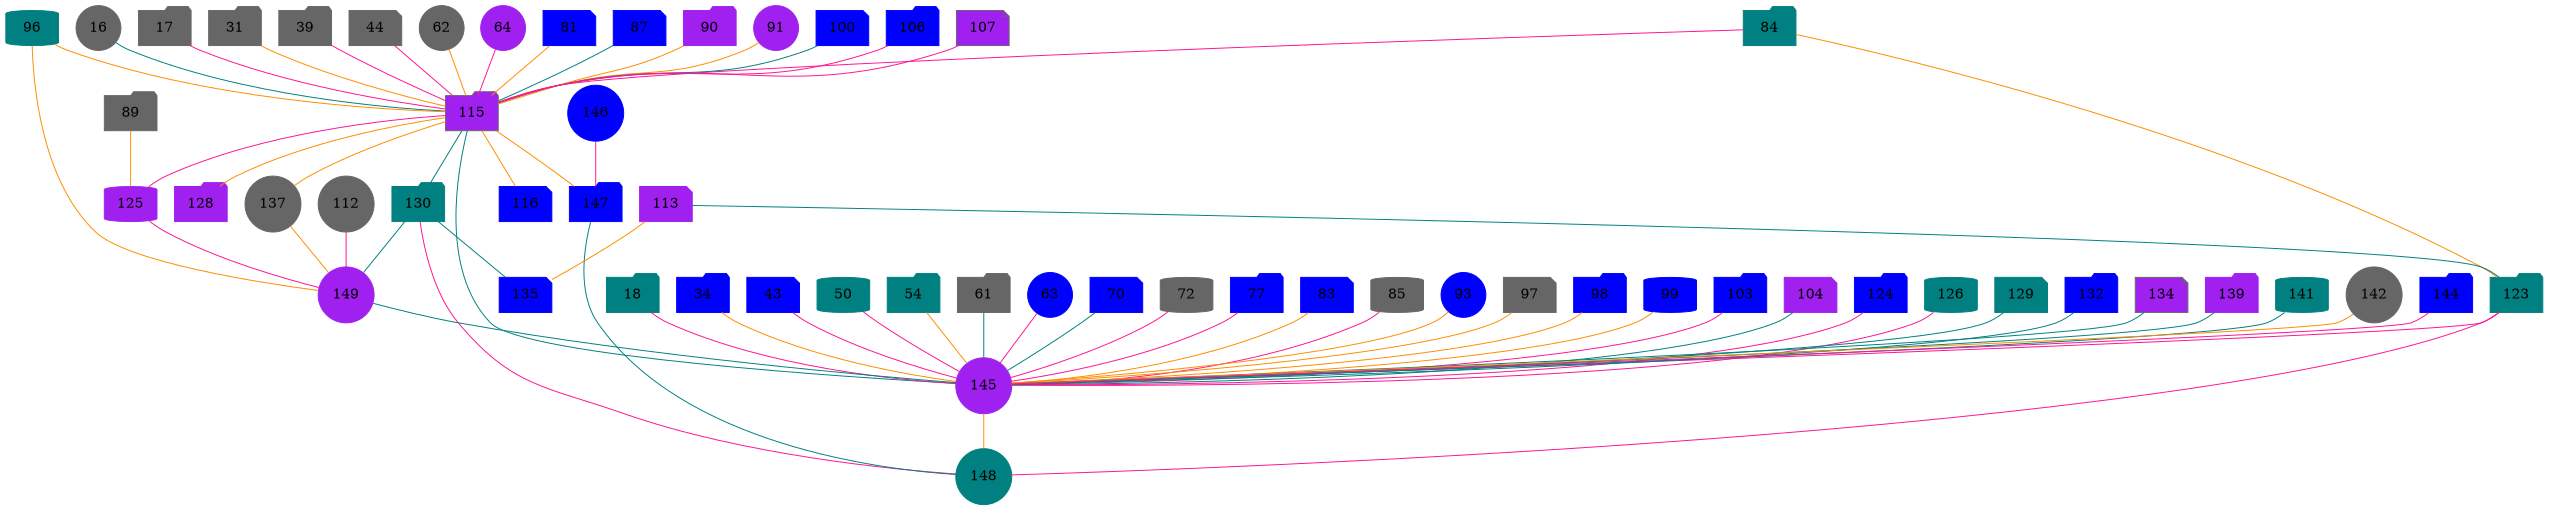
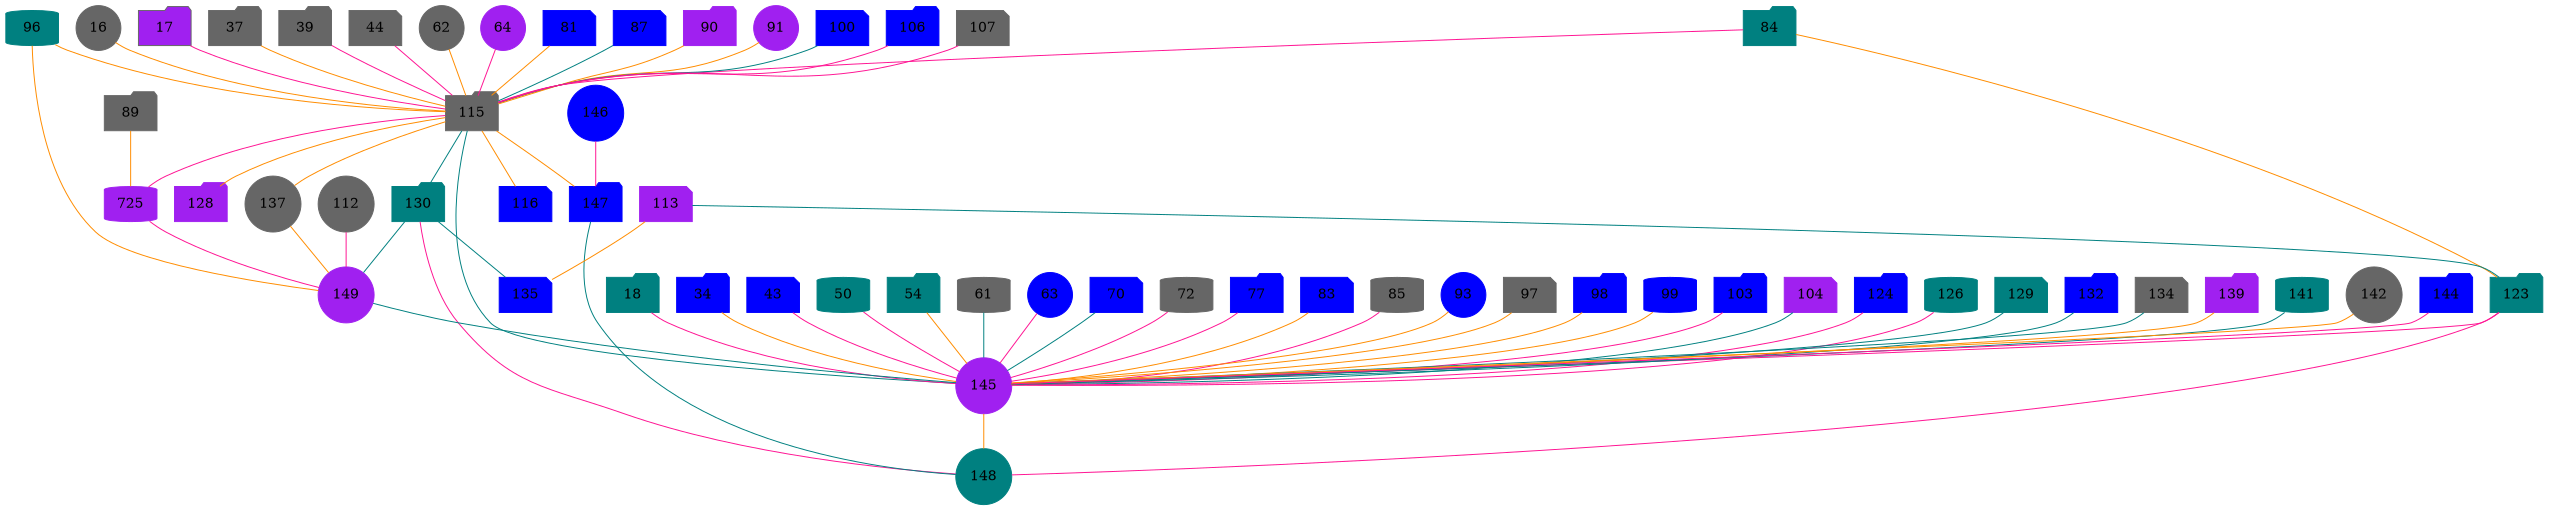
node "17": fillcolor gray40 -> purple
node "31": label "31" -> "37"
node "107": fillcolor purple -> gray40
edge "16" -- "115": color teal -> darkorange
node "115": fillcolor purple -> gray40
node "125": label "125" -> "725"
node "61": shape folder -> cylinder
node "134": fillcolor purple -> gray40
edge "139" -- "145": color teal -> darkorange
